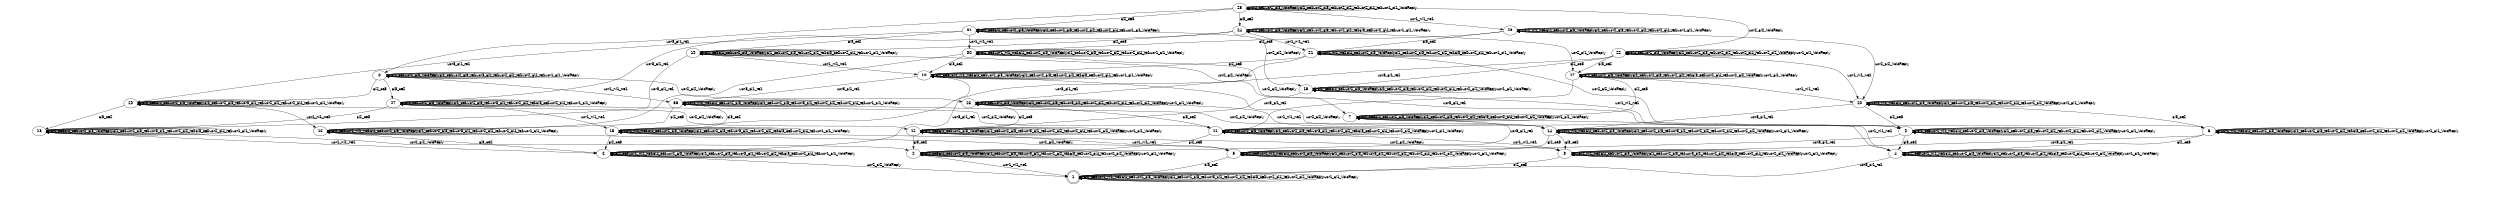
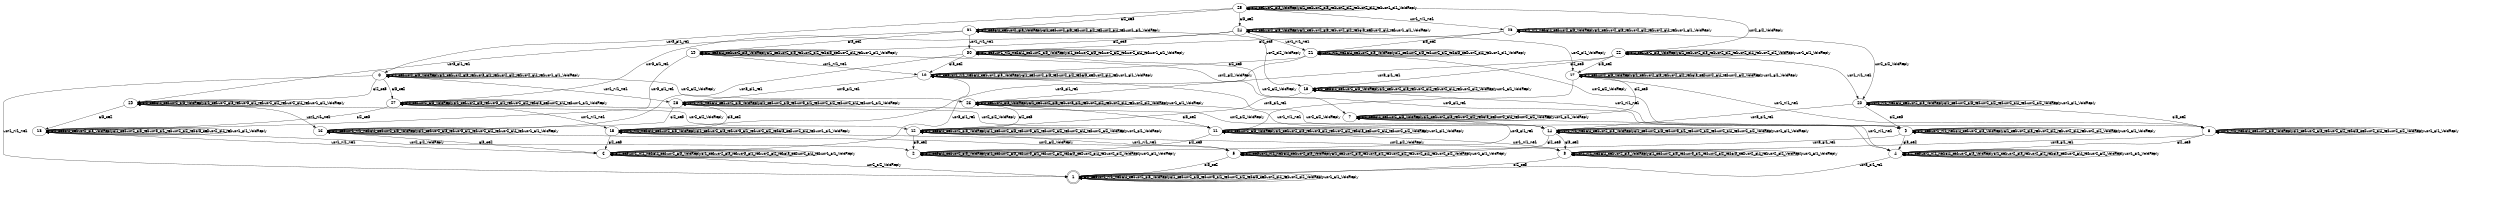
edge "17" -> "20": now "17" -> "8"
node "88": label "88" -> "28"
edge "2" -> "1": now "0" -> "1"
